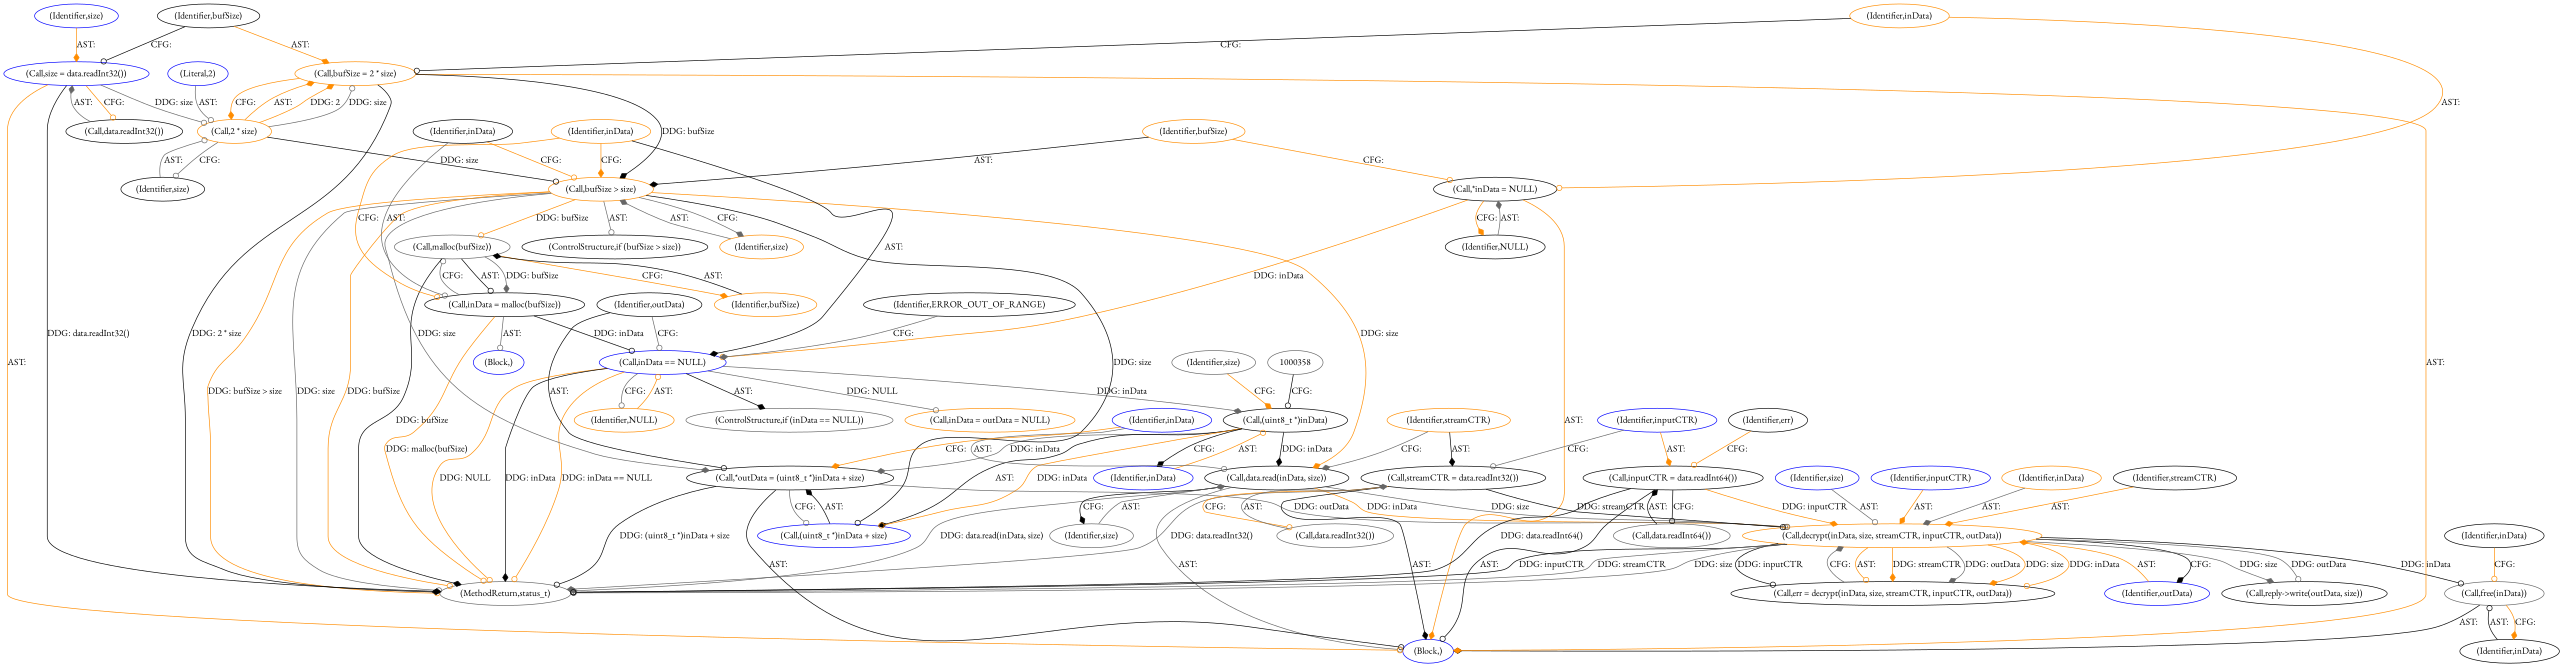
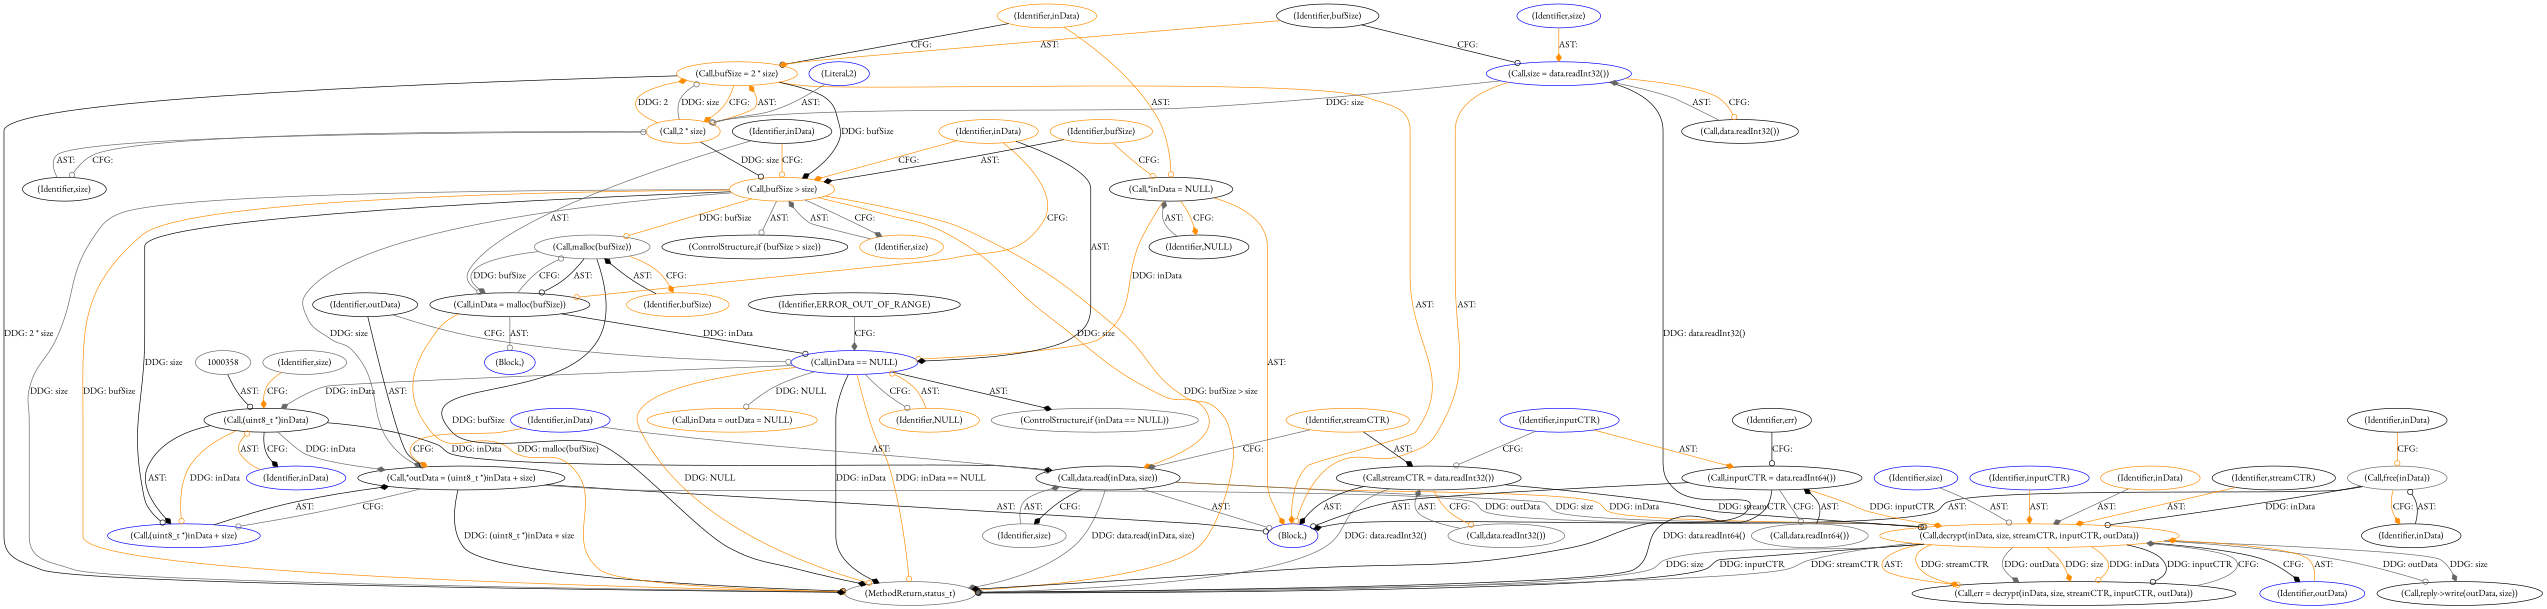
edge "1000358" -> "(Call,(uint8_t *)inData)": label "CFG: " -> "AST: "
edge "(Identifier,err)" -> "(Call,inputCTR = data.readInt64())": color darkorange -> black
edge "(Call,inputCTR = data.readInt64())" -> "(Call,data.readInt64())": color black -> gray40
edge "(Call,decrypt(inData, size, streamCTR, inputCTR, outData))" -> "(Call,free(inData))": reversed
